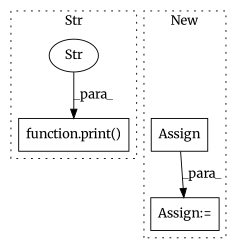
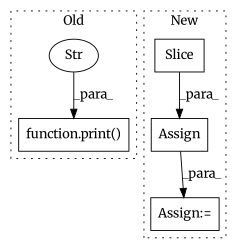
cluster "Str": label "Str" -> "Old"
node "Slice": added
